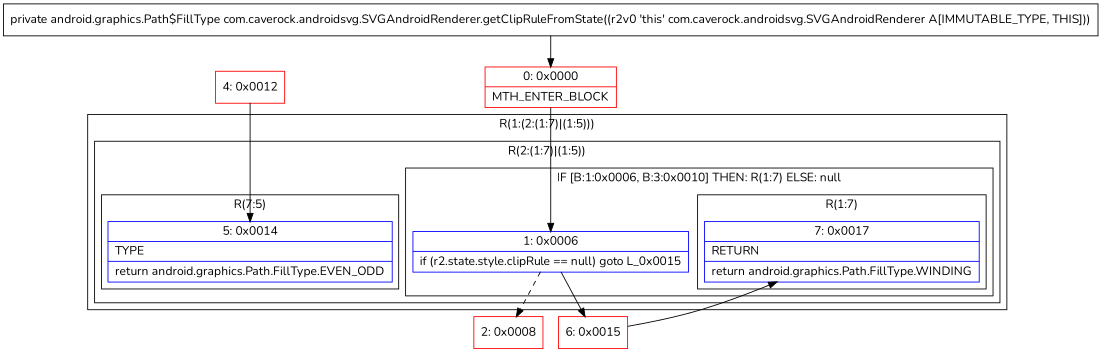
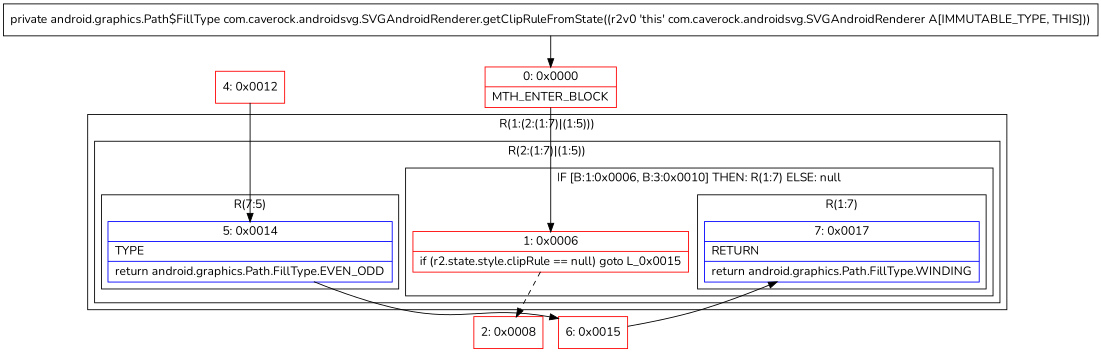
node "1: 0x0006": color blue -> red
edge "1: 0x0006" -> "6: 0x0015": now "5: 0x0014" -> "6: 0x0015"
